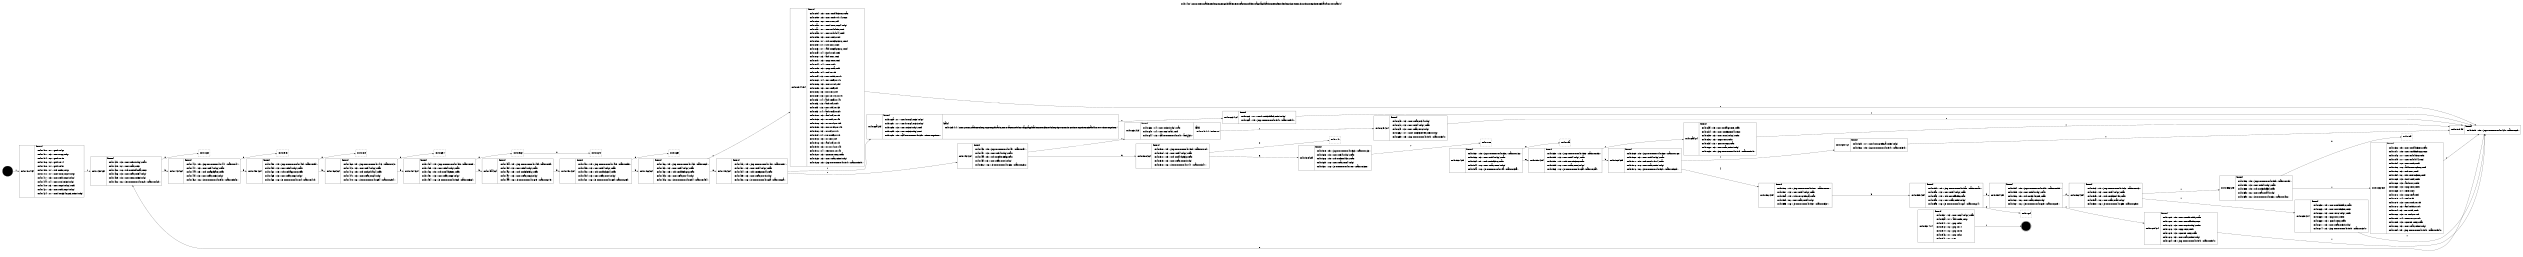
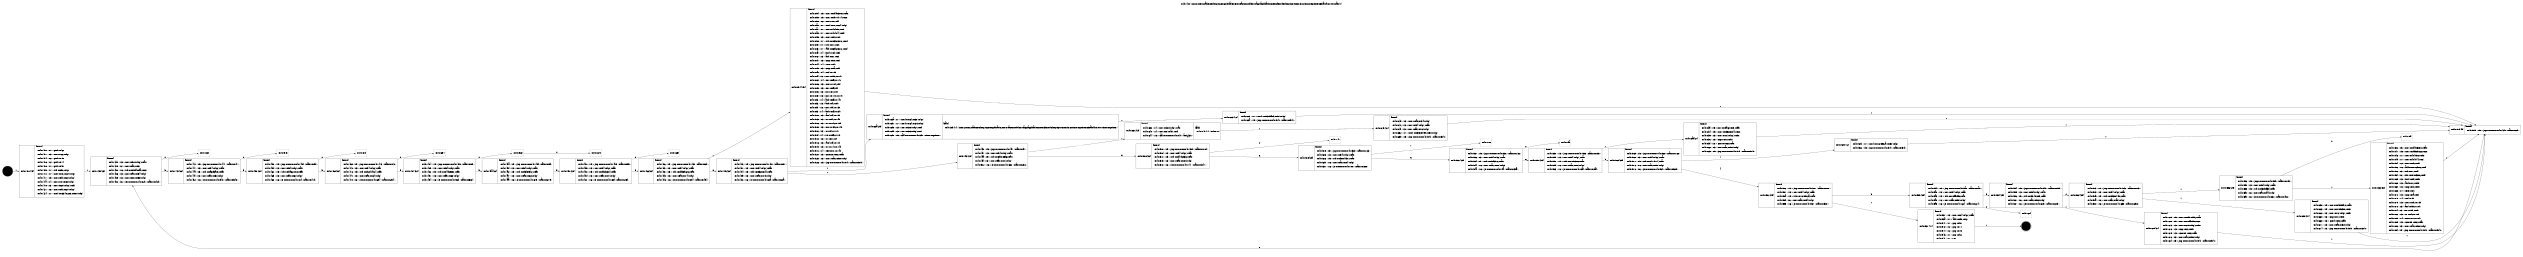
edge "0x40151e [25]" -> "0x401537 [25]": added, label "6"
edge "0x401582 [25]" -> "0x401937 [17]": added, label "1"
